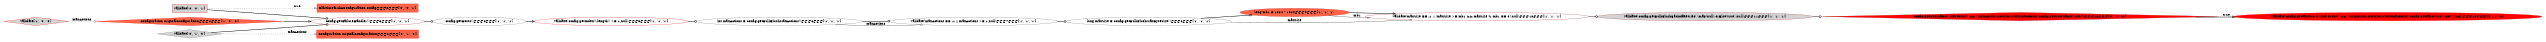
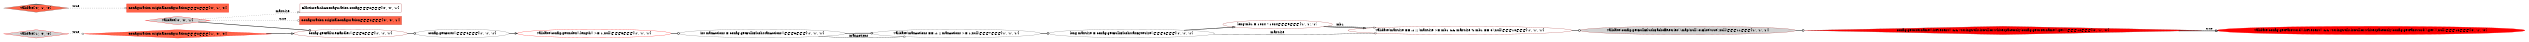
edge "validate['0', '0', '1']" -> "Elasticsearch6Configuration config@@@2@@@['0', '0', '1']": label "true" -> "maxSize"
node "Elasticsearch6Configuration config@@@2@@@['0', '0', '1']": fillcolor tomato -> white
node "validate['0', '0', '1']": shape box -> diamond
node "long mb1 = 1024 * 1024@@@9@@@['1', '1', '1']": fillcolor tomato -> white
edge "validate['1', '0', '0']" -> "Configuration originalConfiguration@@@2@@@['1', '0', '0']": label "maxActions" -> "true"
node "Configuration originalConfiguration@@@2@@@['0', '0', '1']": added
edge "validate['0', '1', '0']" -> "config.getFailureHandler()@@@3@@@['1', '1', '1']": removed
edge "validate['0', '1', '0']" -> "Configuration originalConfiguration@@@2@@@['0', '1', '0']": label "maxActions" -> "true"
node "validate['0', '1', '0']": fillcolor lightgray -> tomato
